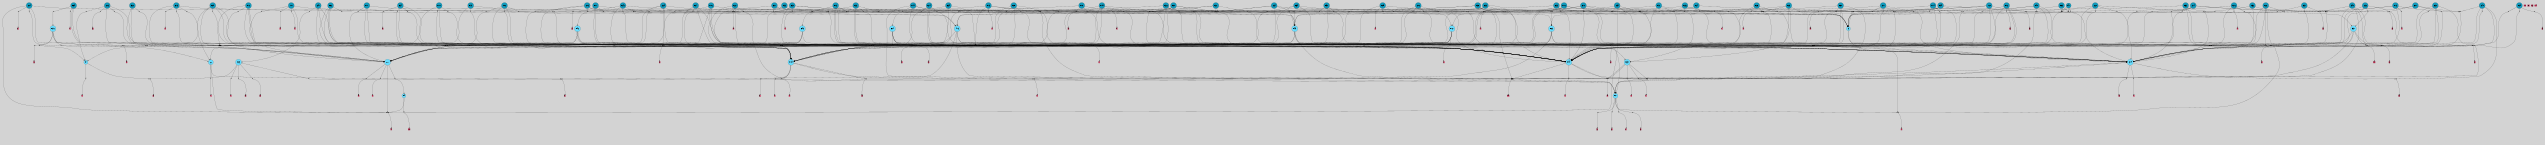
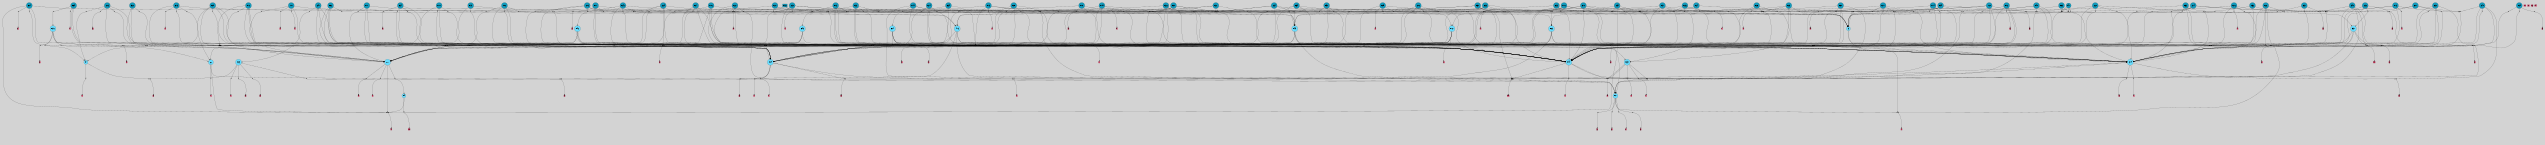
node "T753": shape circle -> box
